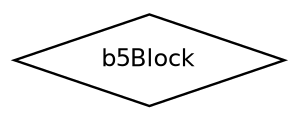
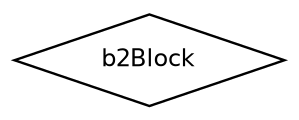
node "b5Block": label "b5Block" -> "b2Block"
